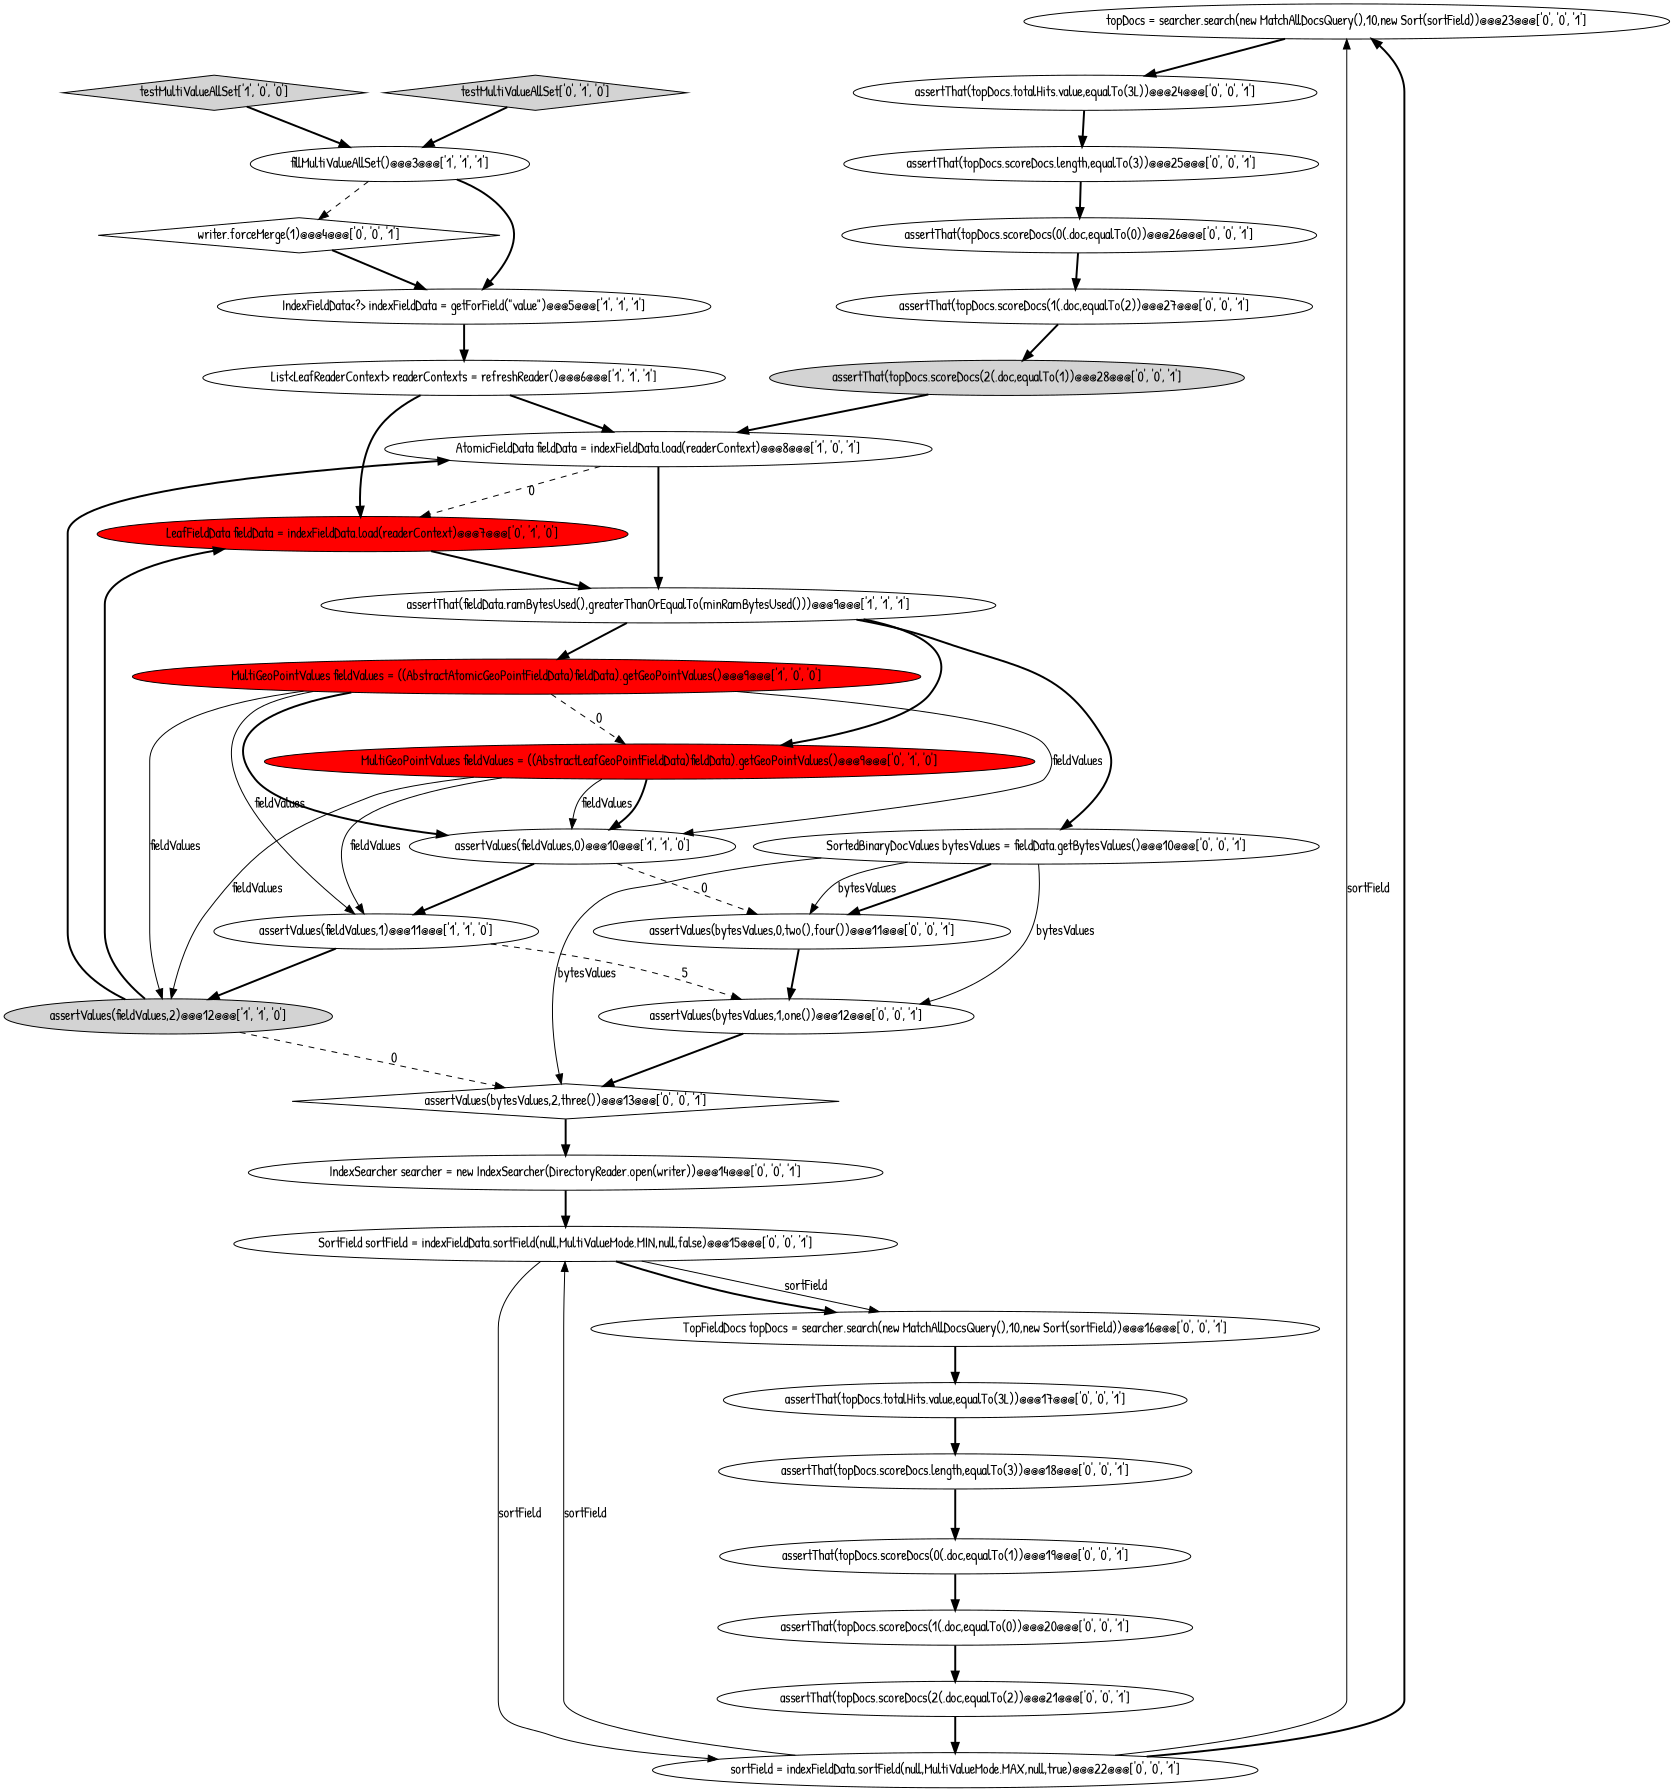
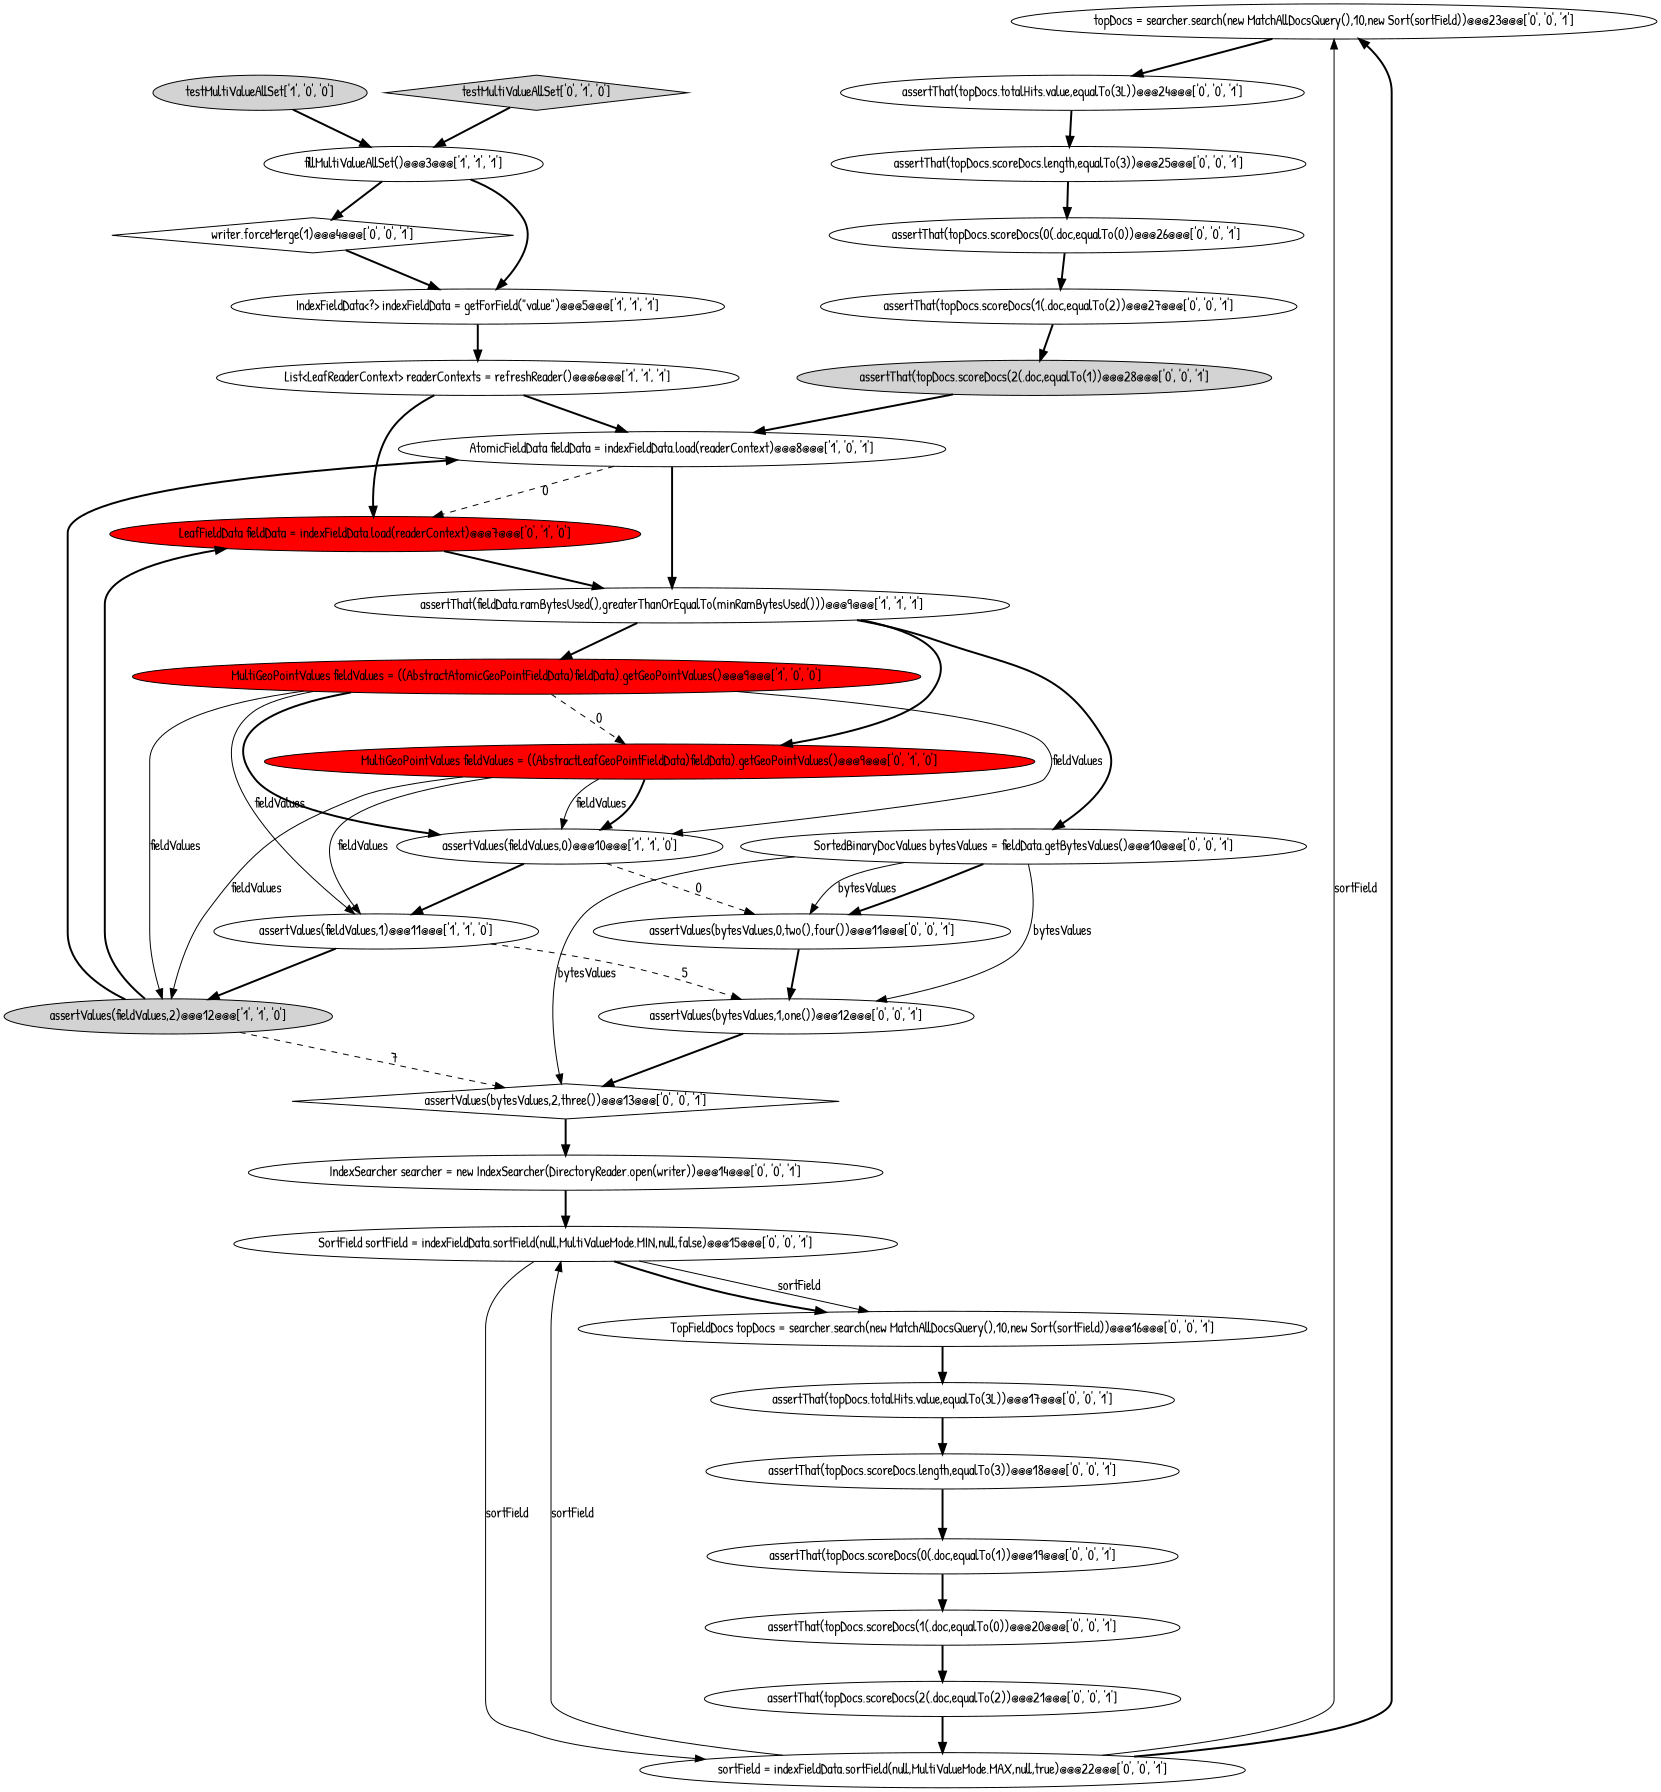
node "testMultiValueAllSet['1', '0', '0']": shape diamond -> ellipse
edge "fillMultiValueAllSet()@@@3@@@['1', '1', '1']" -> "writer.forceMerge(1)@@@4@@@['0', '0', '1']": style dashed -> bold
edge "assertValues(fieldValues,2)@@@12@@@['1', '1', '0']" -> "assertValues(bytesValues,2,three())@@@13@@@['0', '0', '1']": label "0" -> "7"
